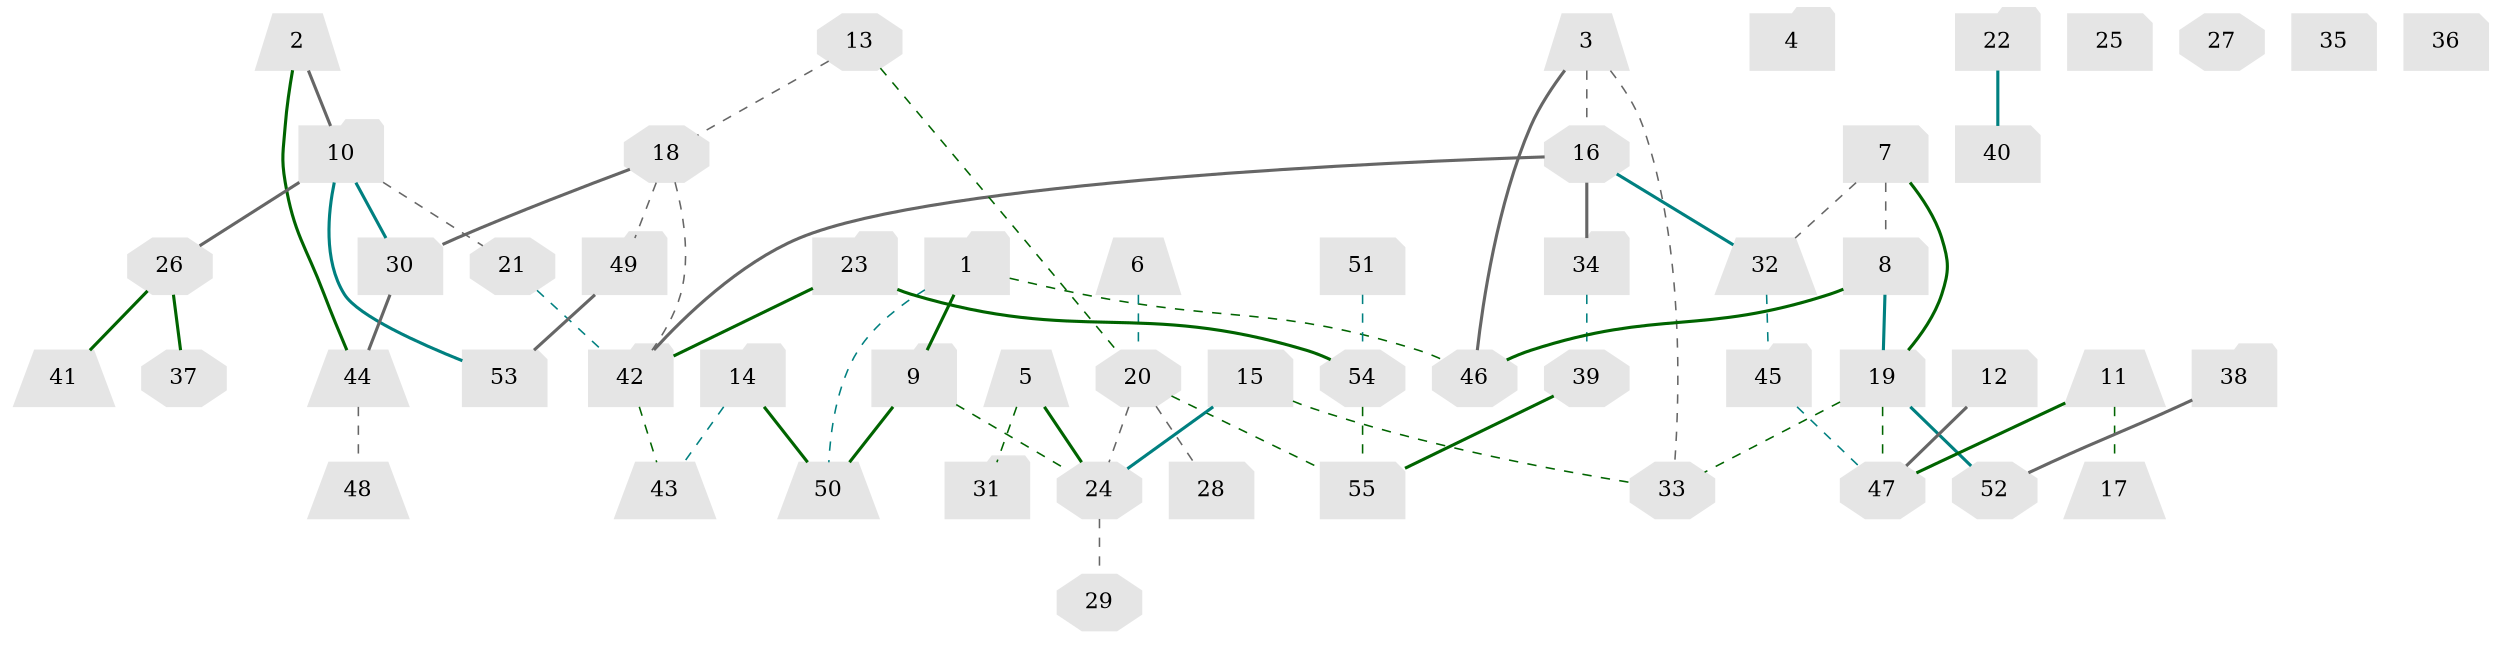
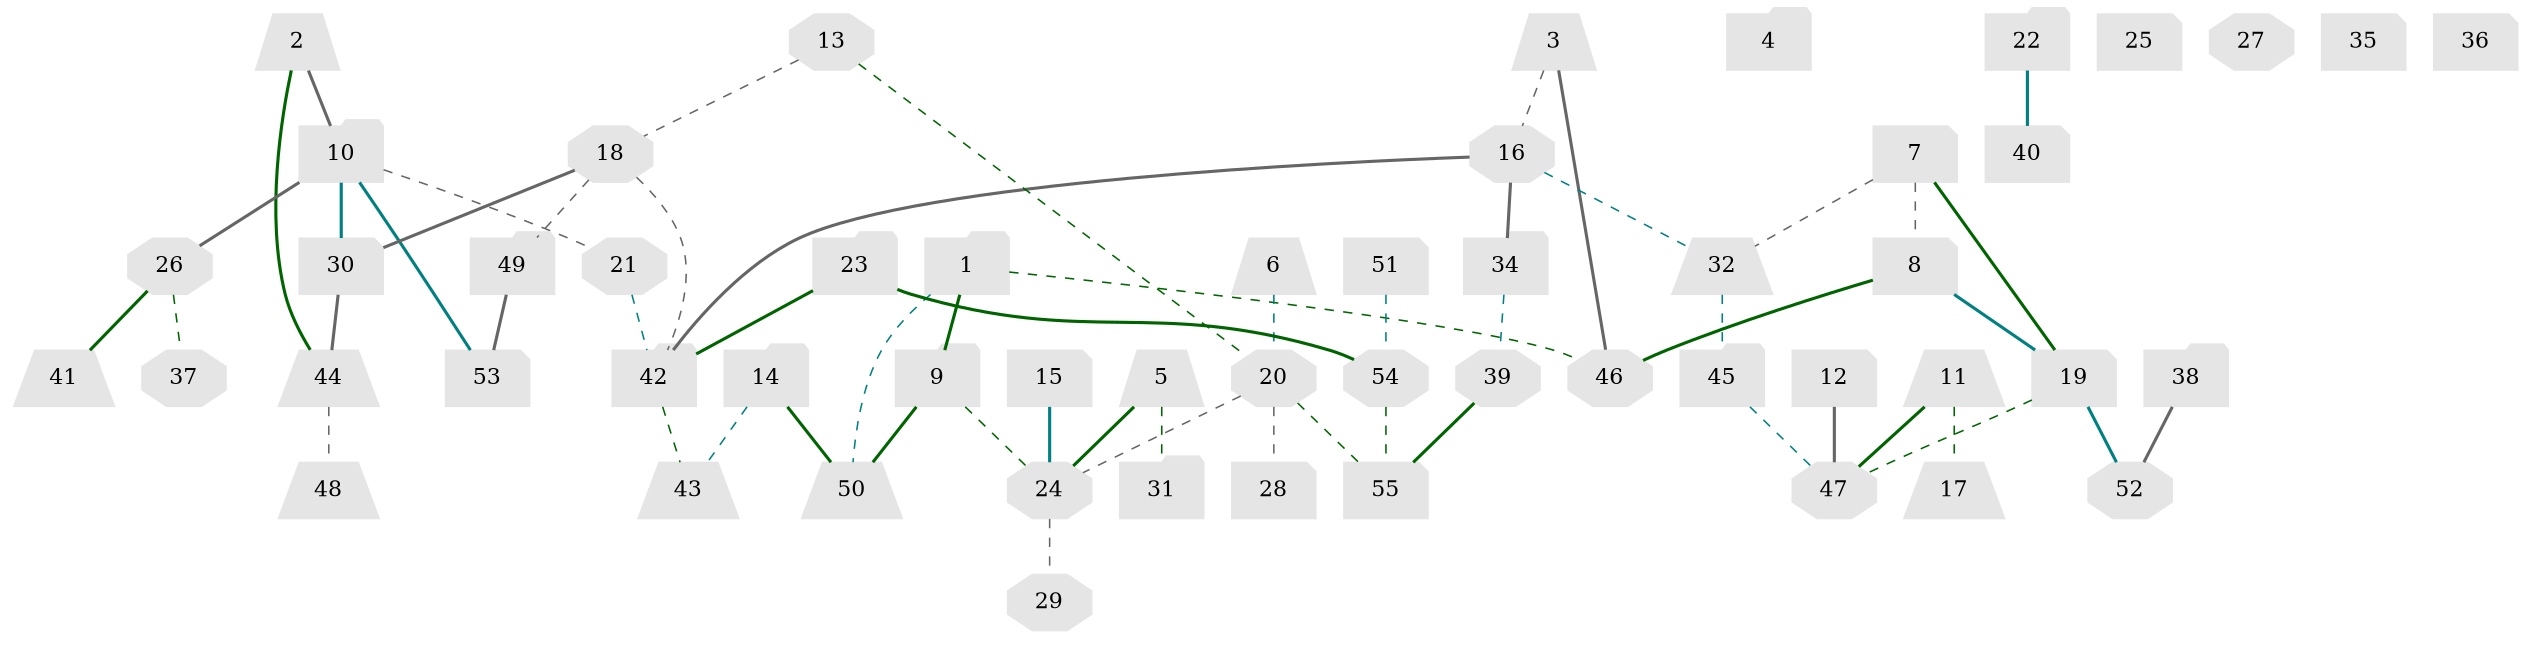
edge "16" -- "32": style bold -> dashed
edge "26" -- "37": style bold -> dashed
node "33": removed
